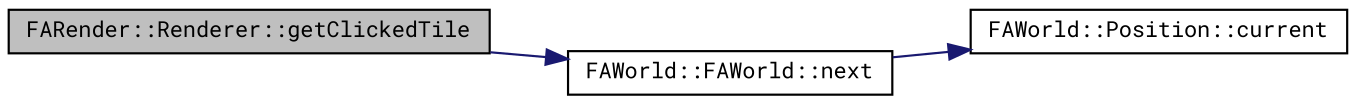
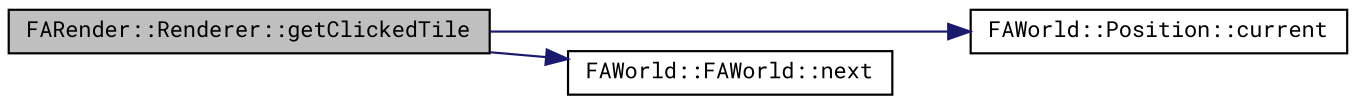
edge "FAWorld::FAWorld::next" -> "FAWorld::Position::current": now "FARender::Renderer::getClickedTile" -> "FAWorld::Position::current"
